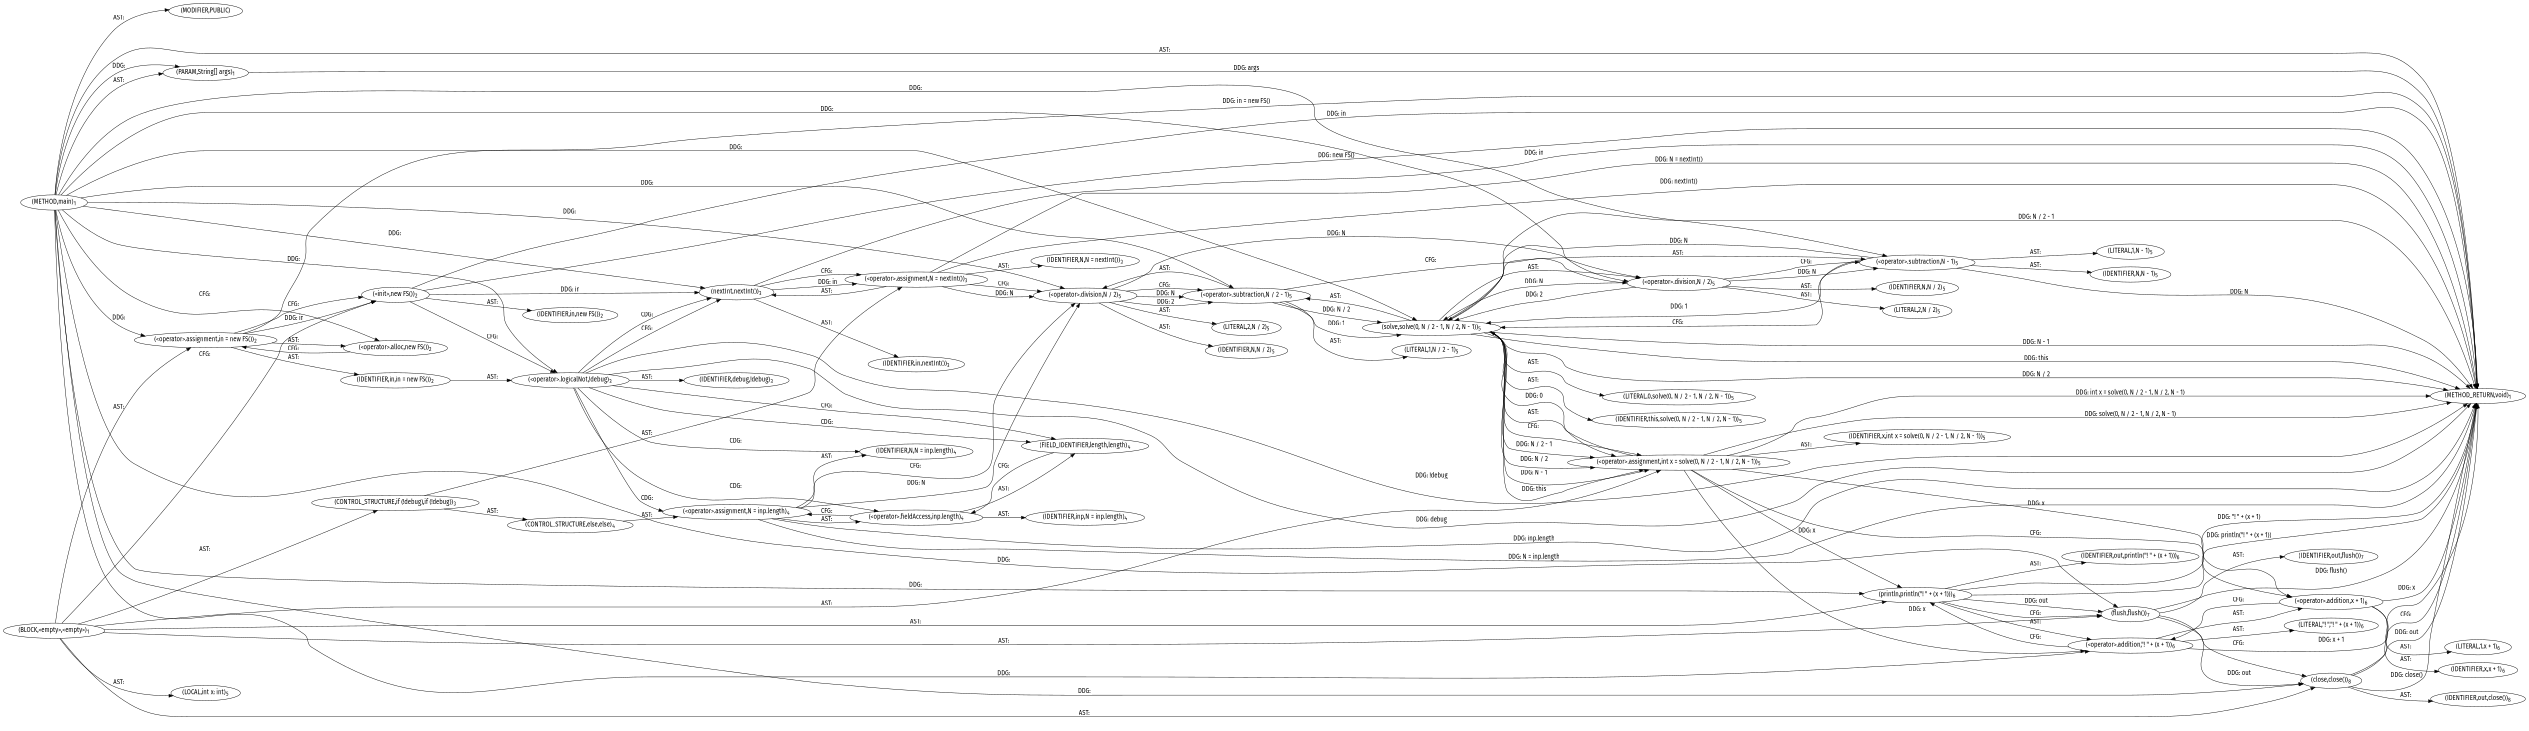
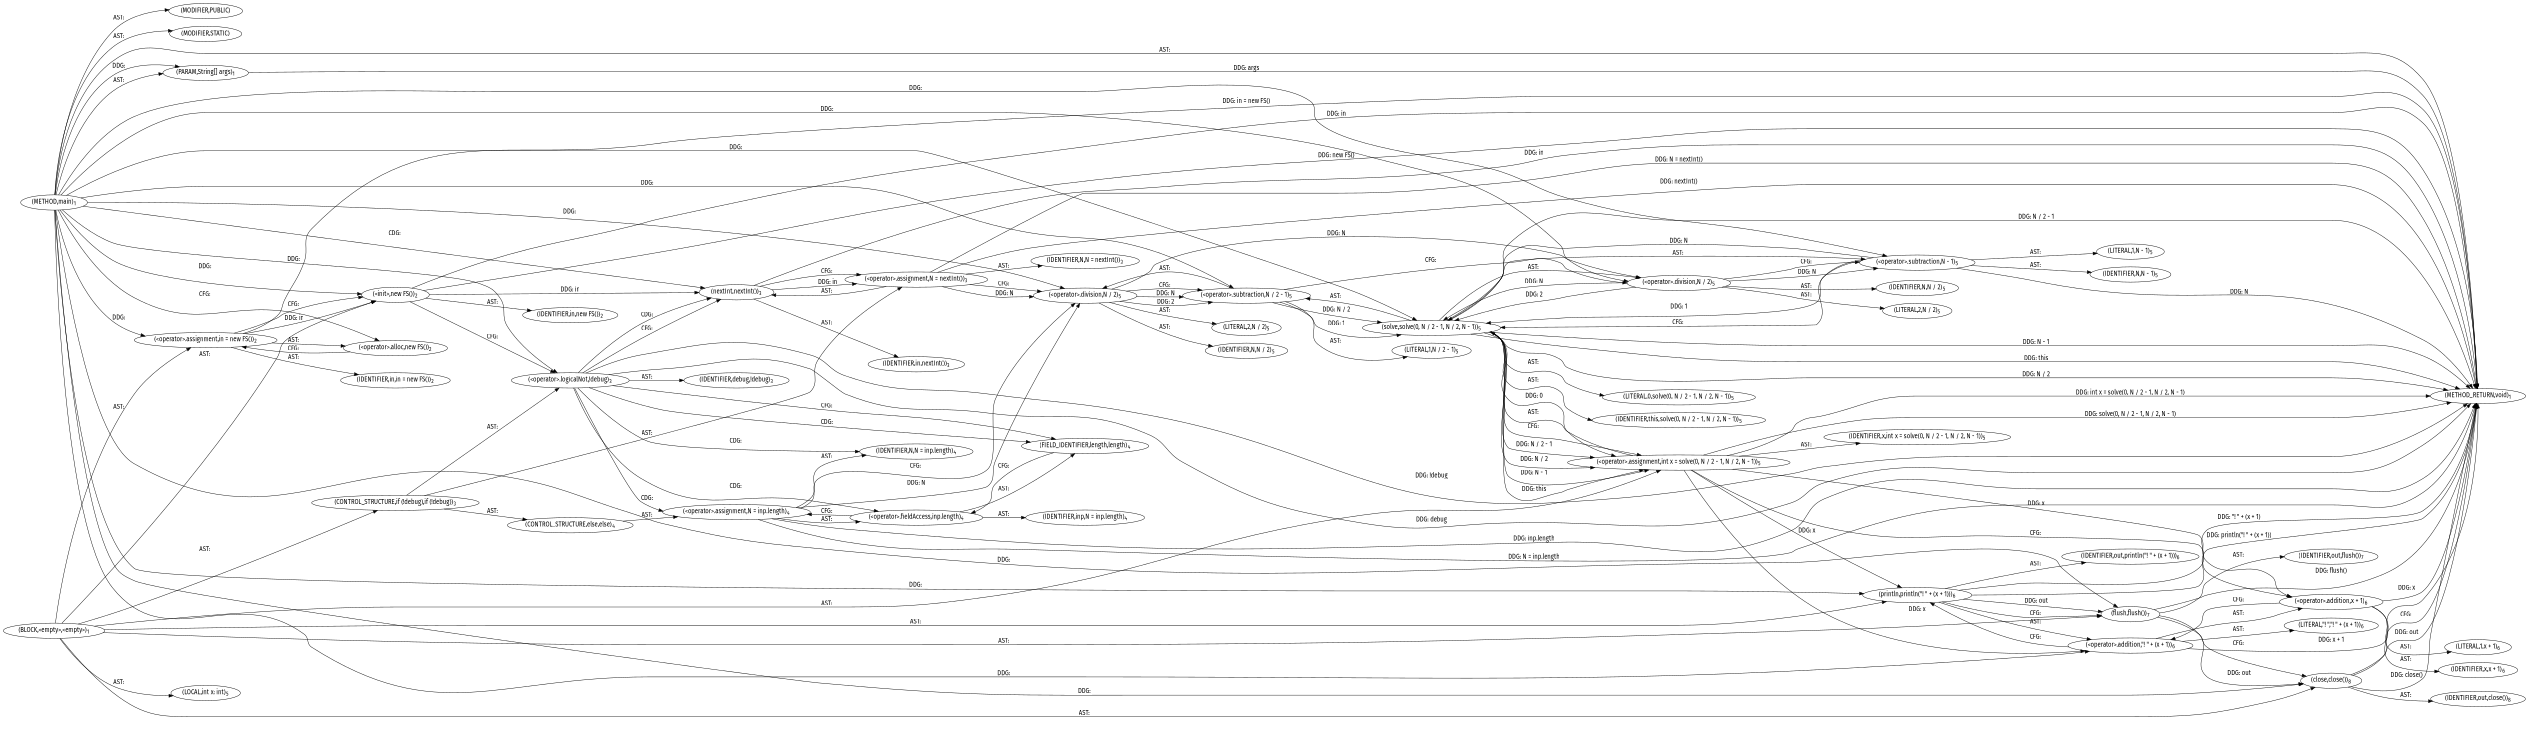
node "(MODIFIER,STATIC)": added
edge "(METHOD,main)" -> "(nextInt,nextInt())": label "DDG: " -> "CDG: "
edge "(METHOD,main)" -> "(<init>,new FS())": added, label "DDG:"
edge "(BLOCK,<empty>,<empty>)" -> "(<init>,new FS())": label "CFG: " -> "AST: "
edge "(IDENTIFIER,in,in = new FS())" -> "(<operator>.logicalNot,!debug)": now "(CONTROL_STRUCTURE,if (!debug),if (!debug))" -> "(<operator>.logicalNot,!debug)"
